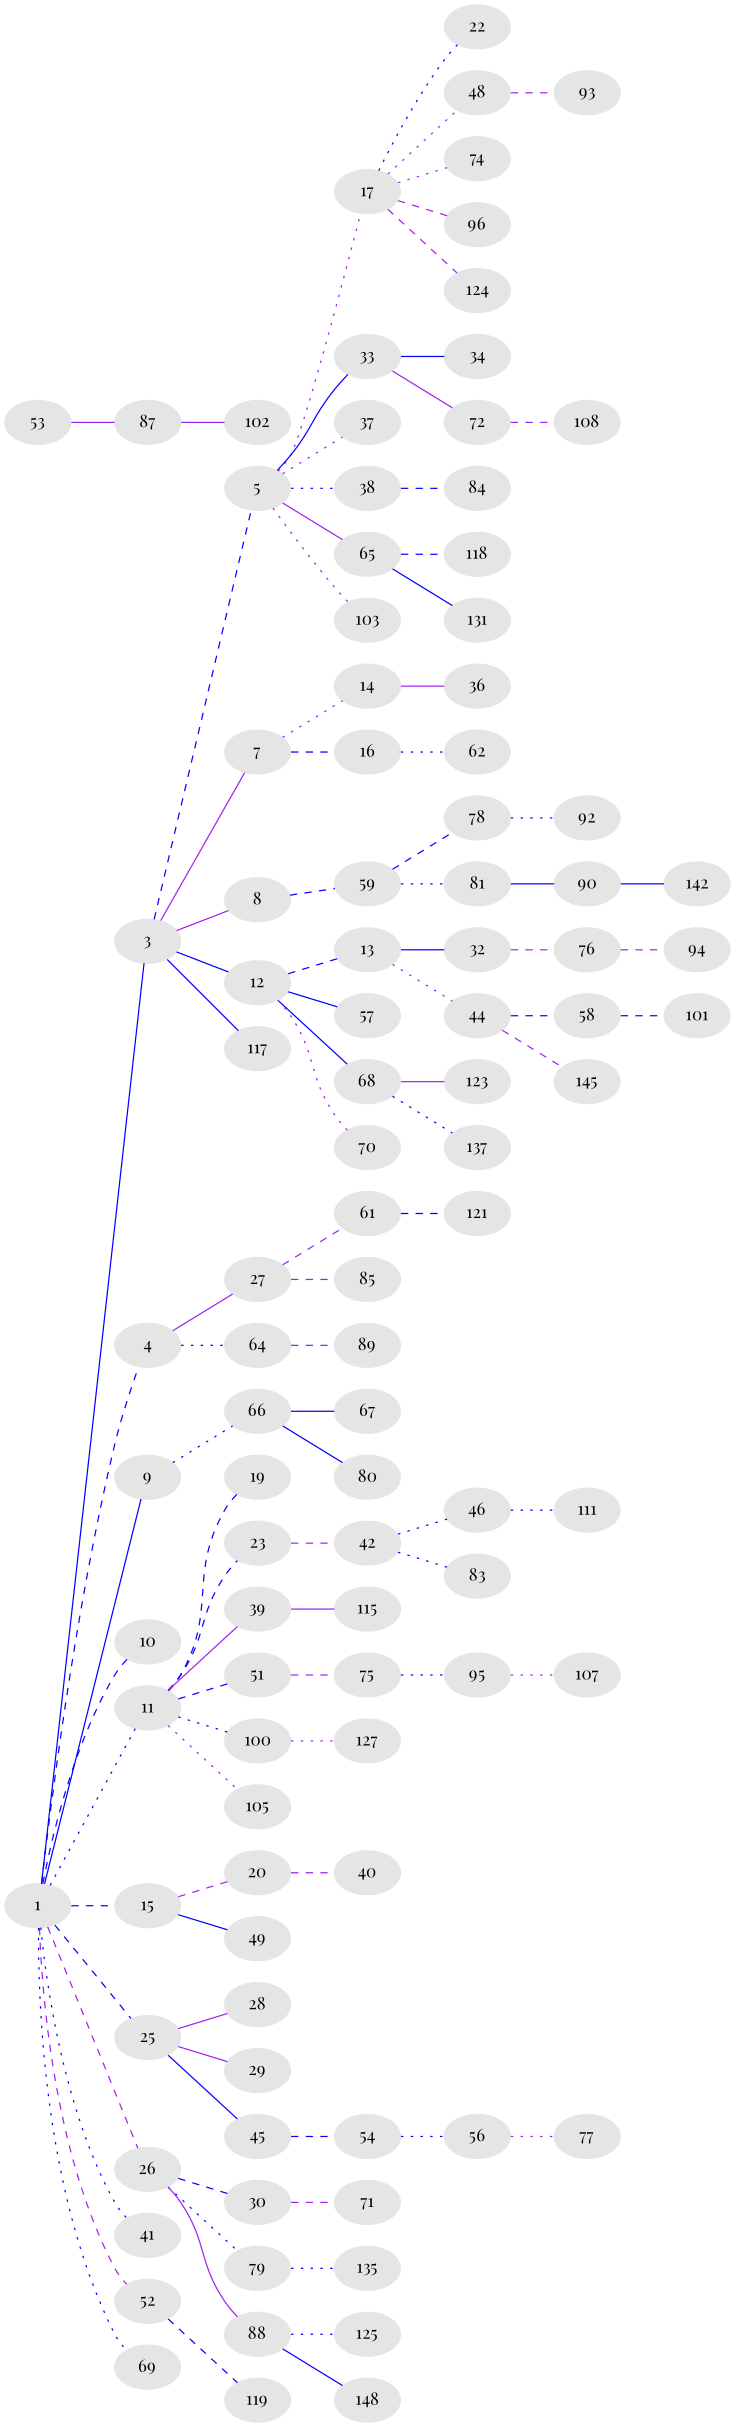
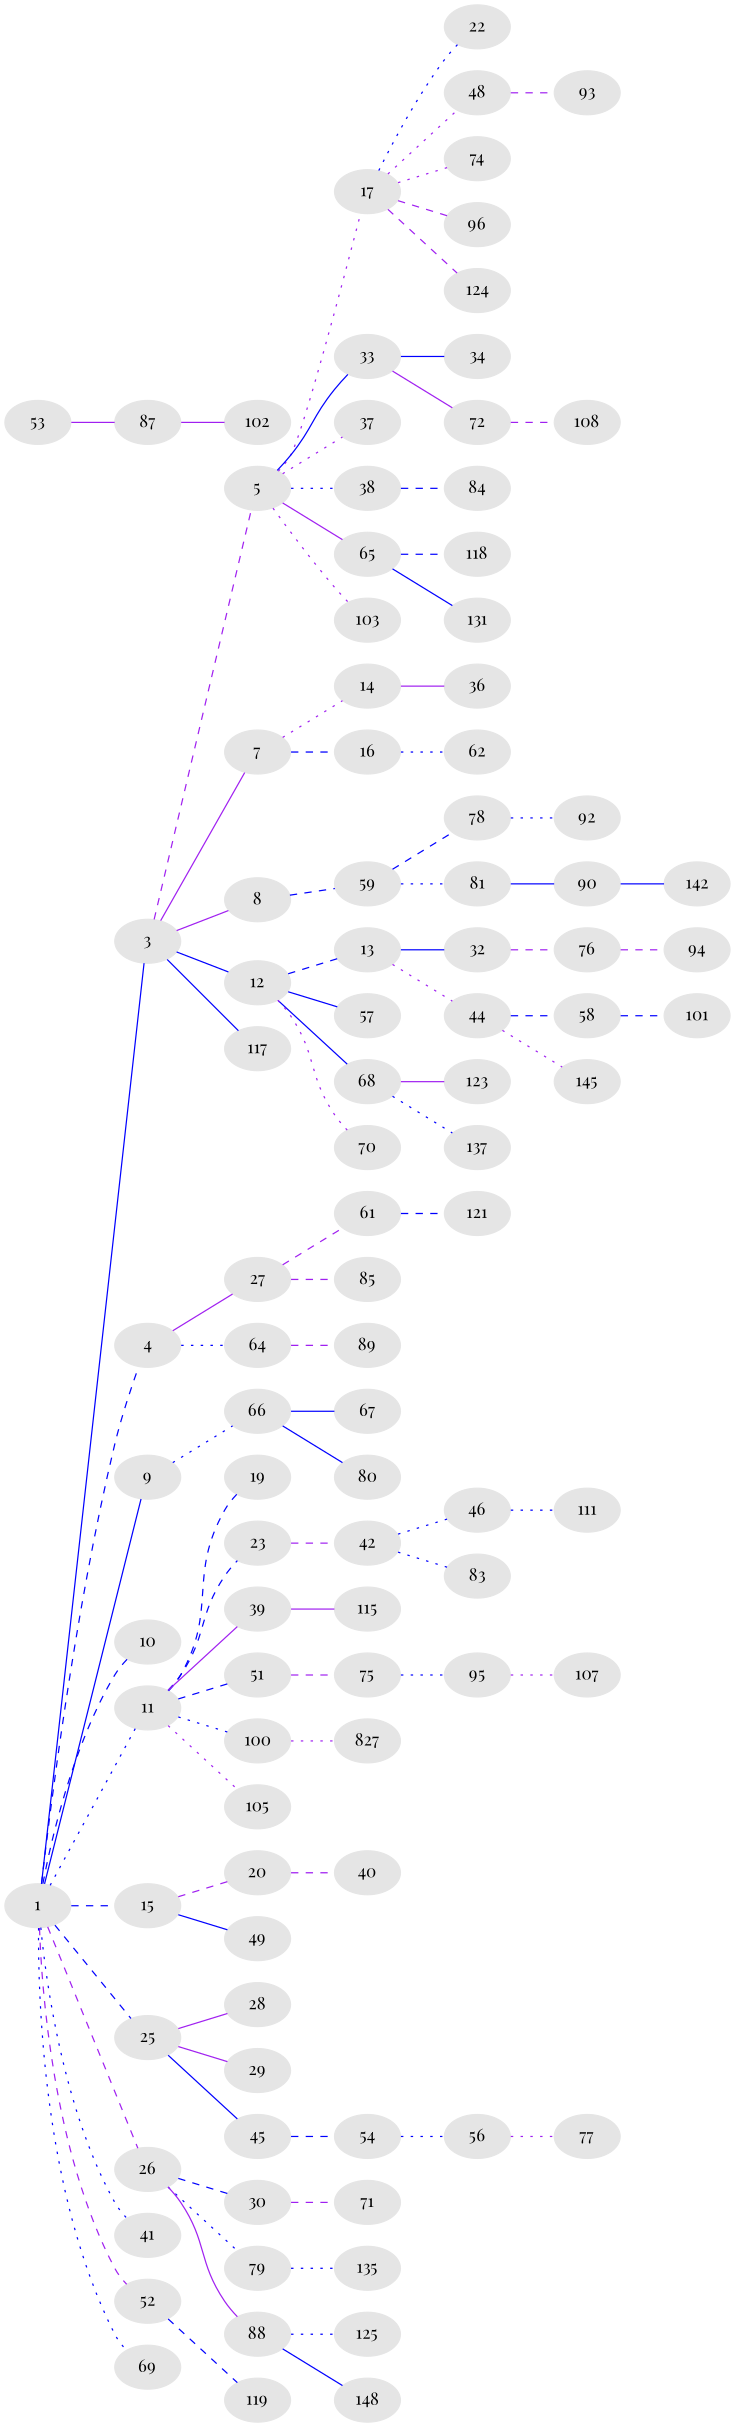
edge "5" -- "3": color blue -> purple
edge "44" -- "145": style dashed -> dotted
node "127": label "127" -> "827"
